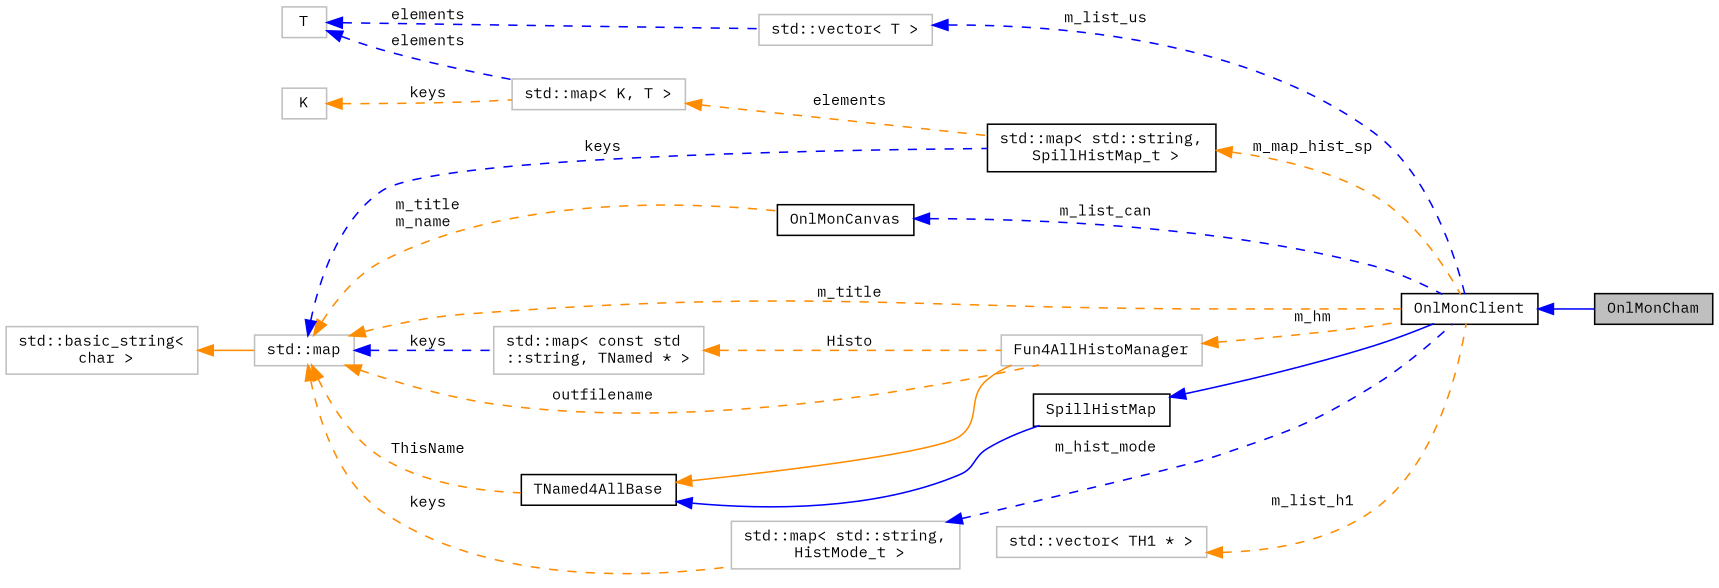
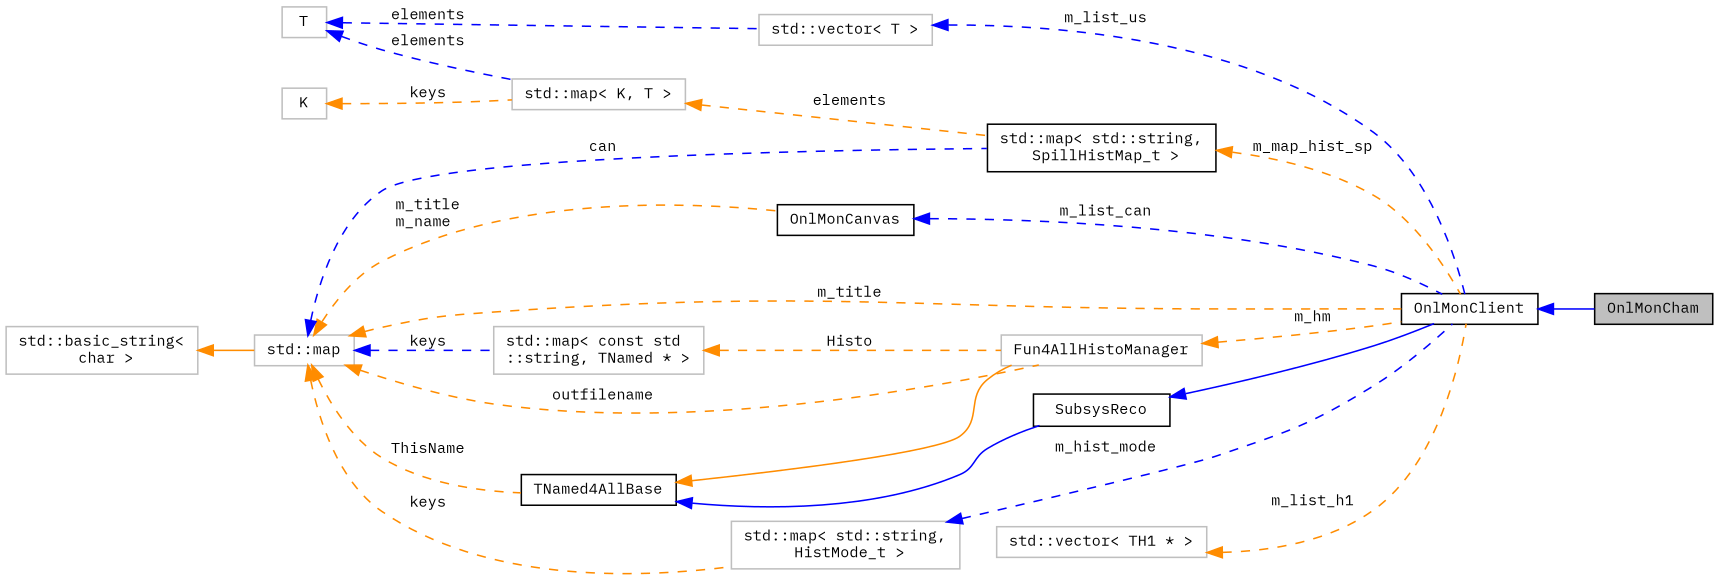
edge "std::map< std::string, SpillHistMap_t >" -> "std::map": label " keys" -> " can"
node "SpillHistMap": label "SpillHistMap" -> "SubsysReco"
